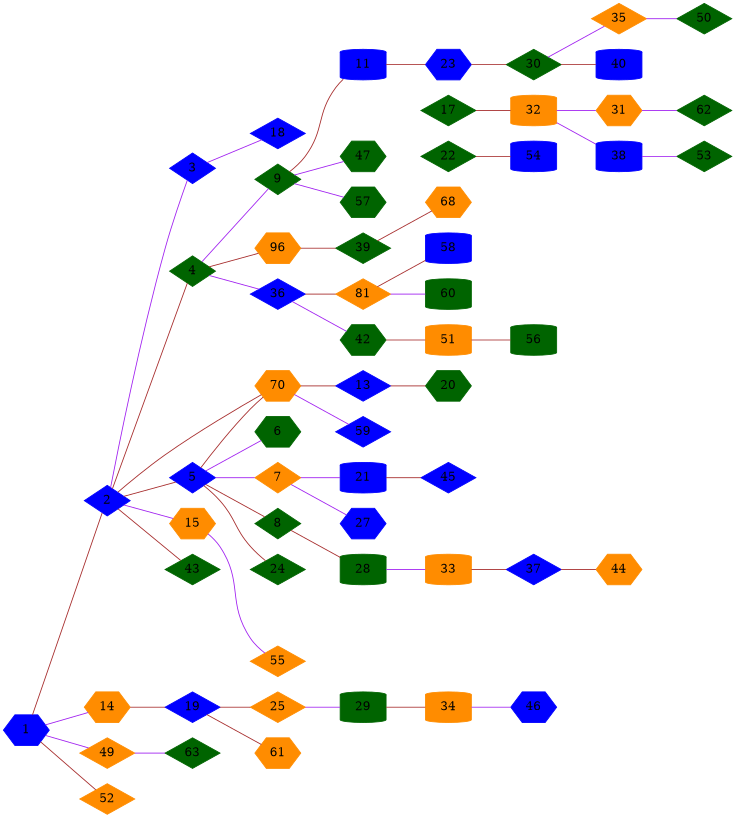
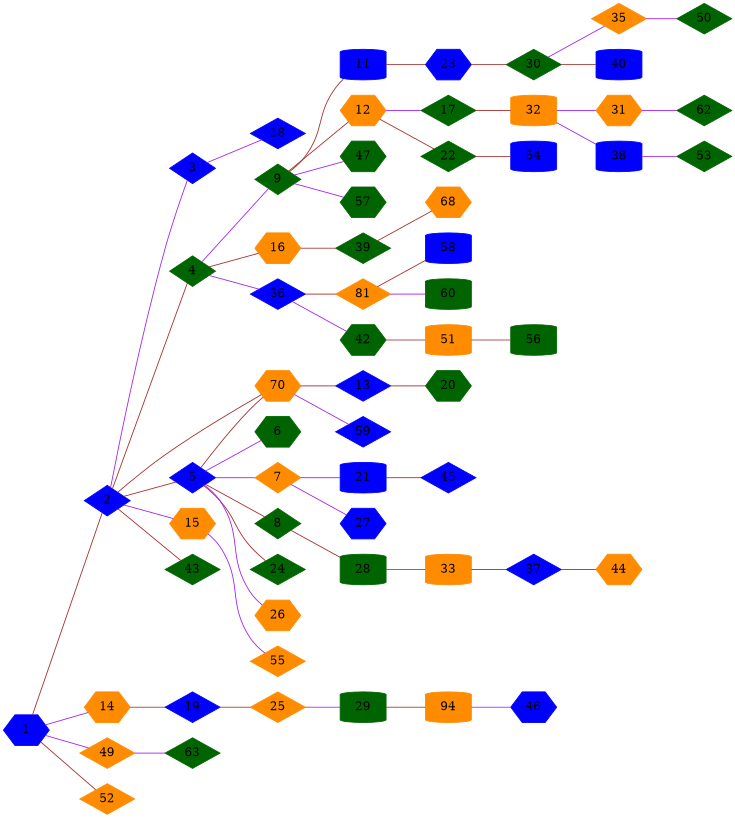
node "12": added
node "96": label "96" -> "16"
node "26": added
node "34": label "34" -> "94"
node "61": removed
